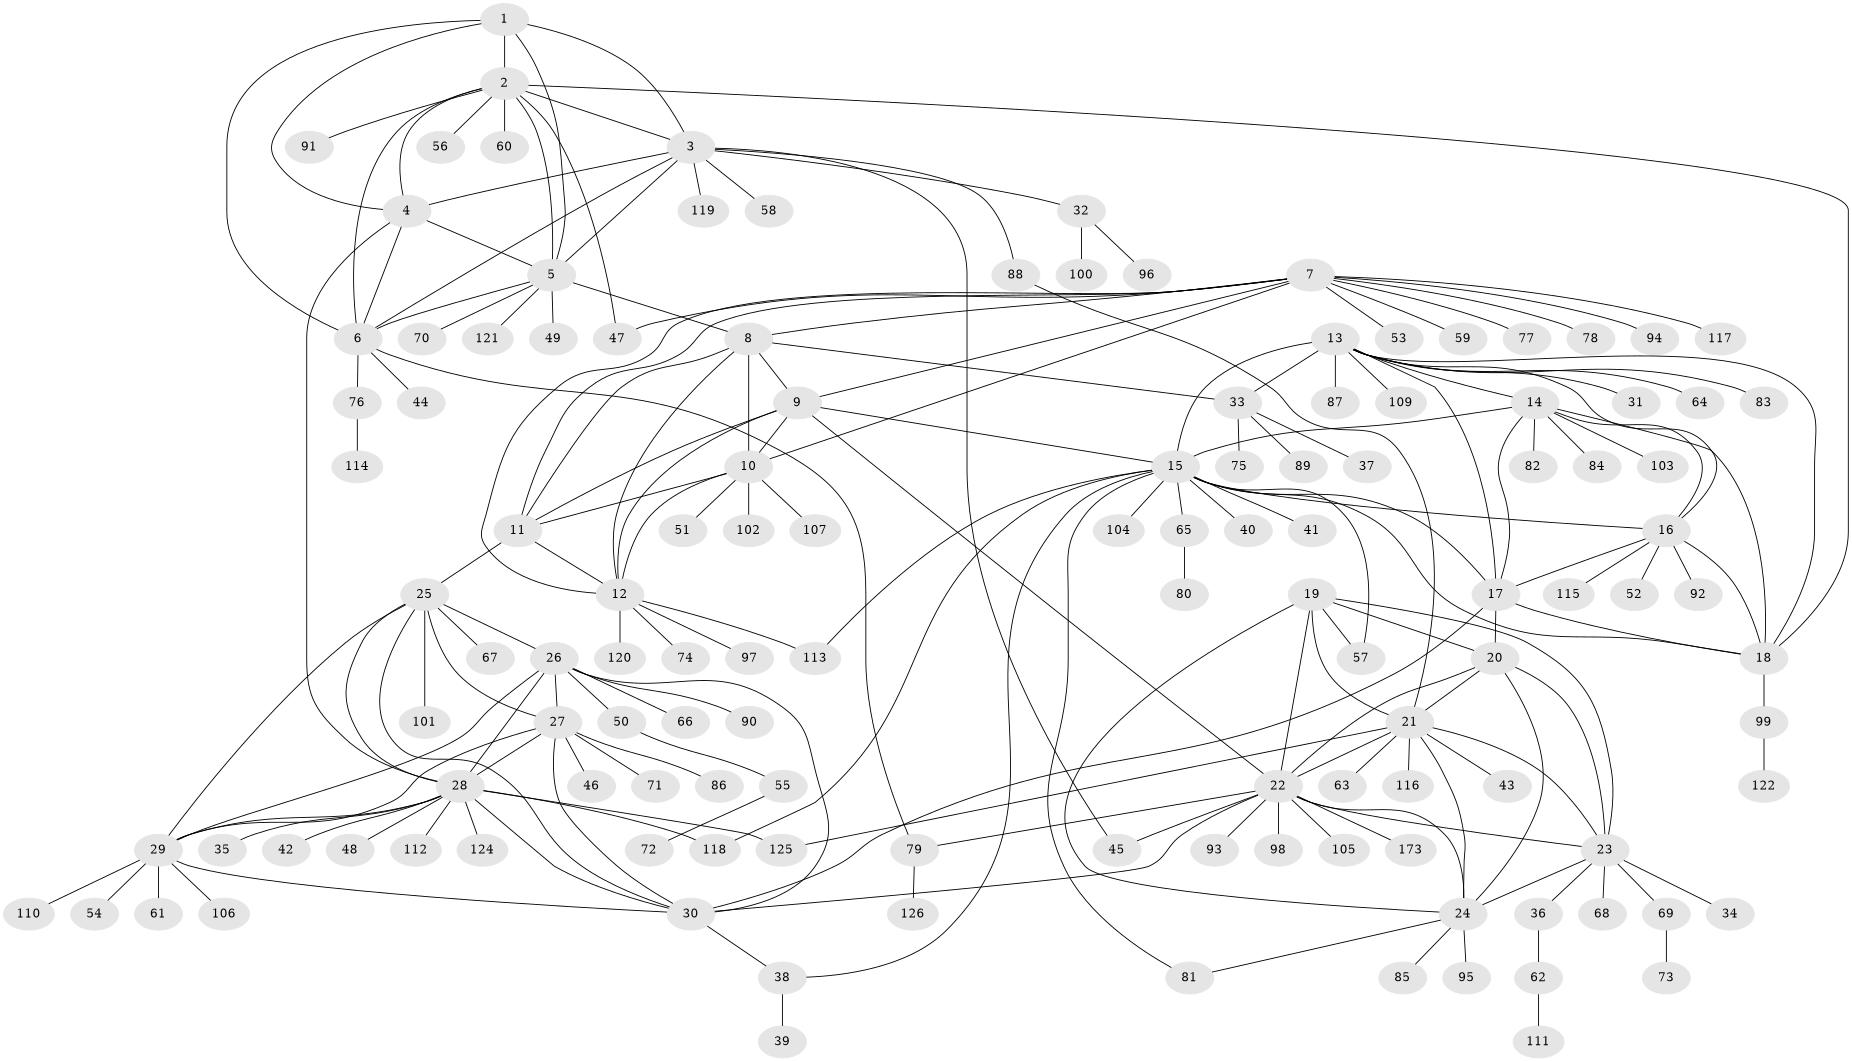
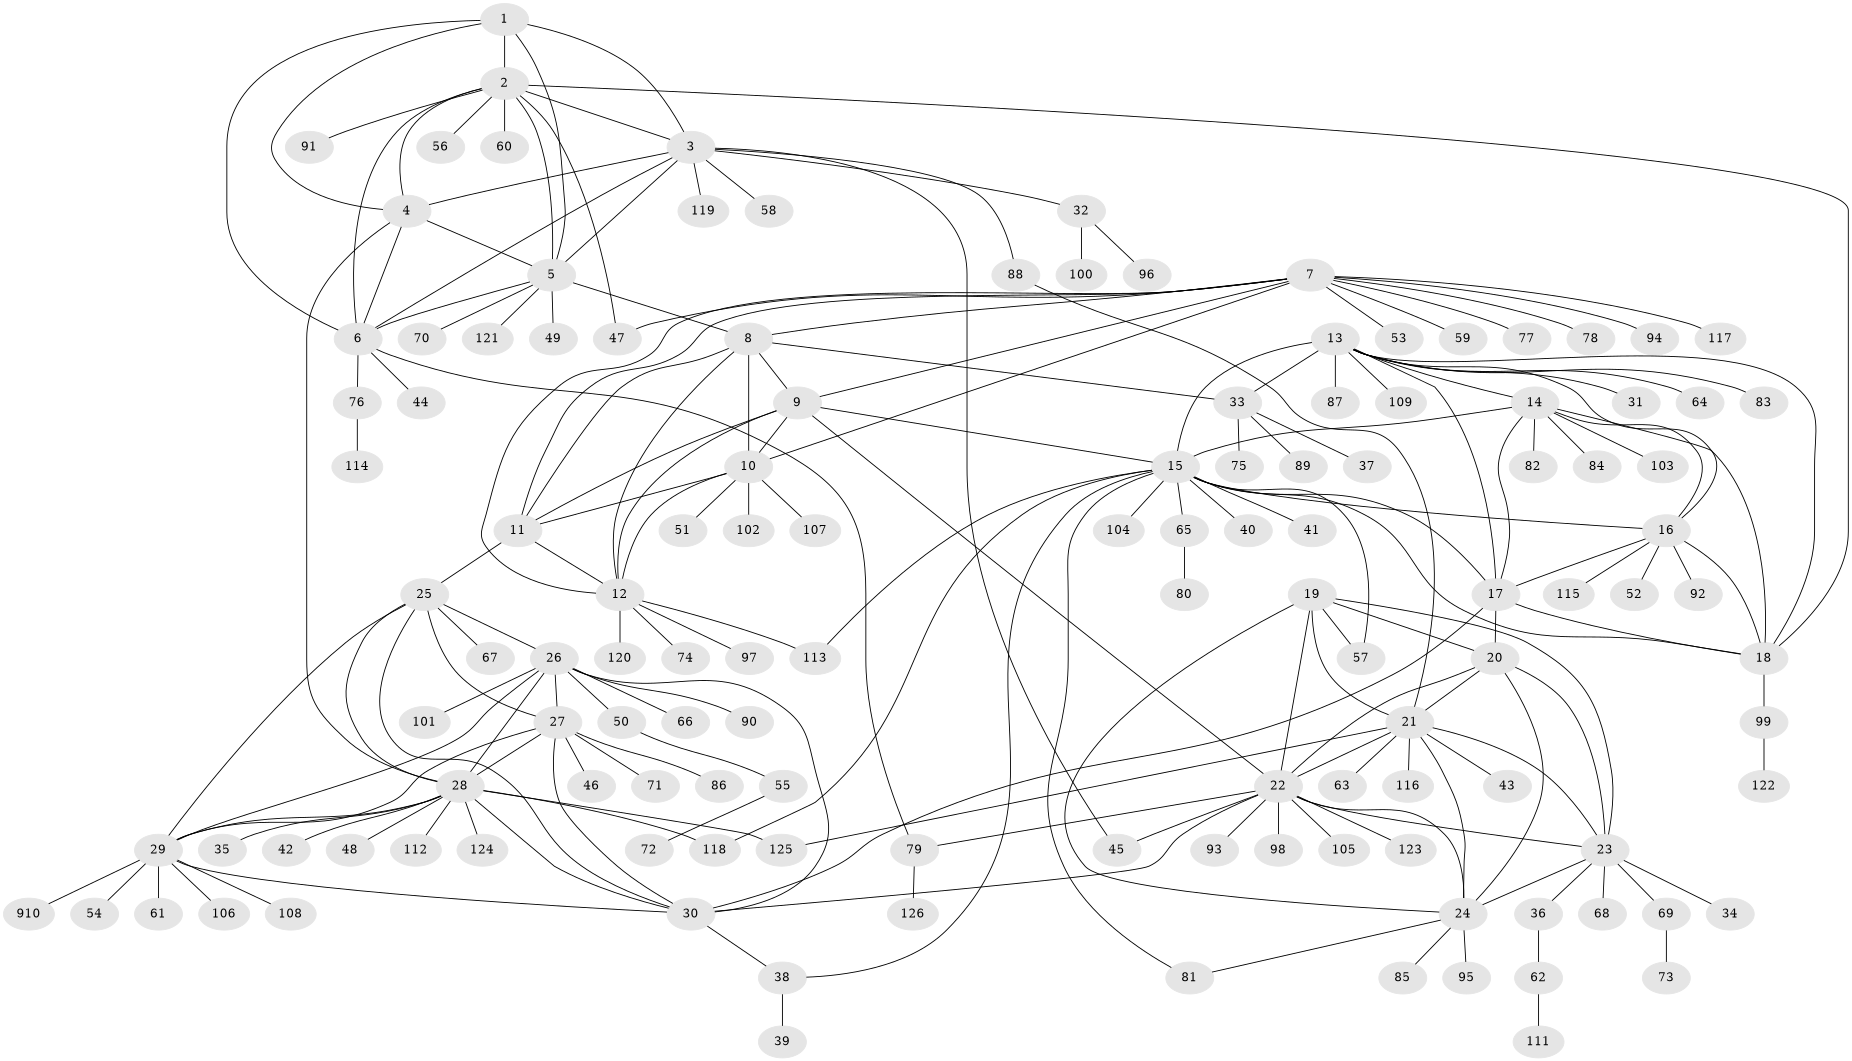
edge "25" -- "101": now "26" -- "101"
node "173": label "173" -> "123"
node "110": label "110" -> "910"
node "108": added
